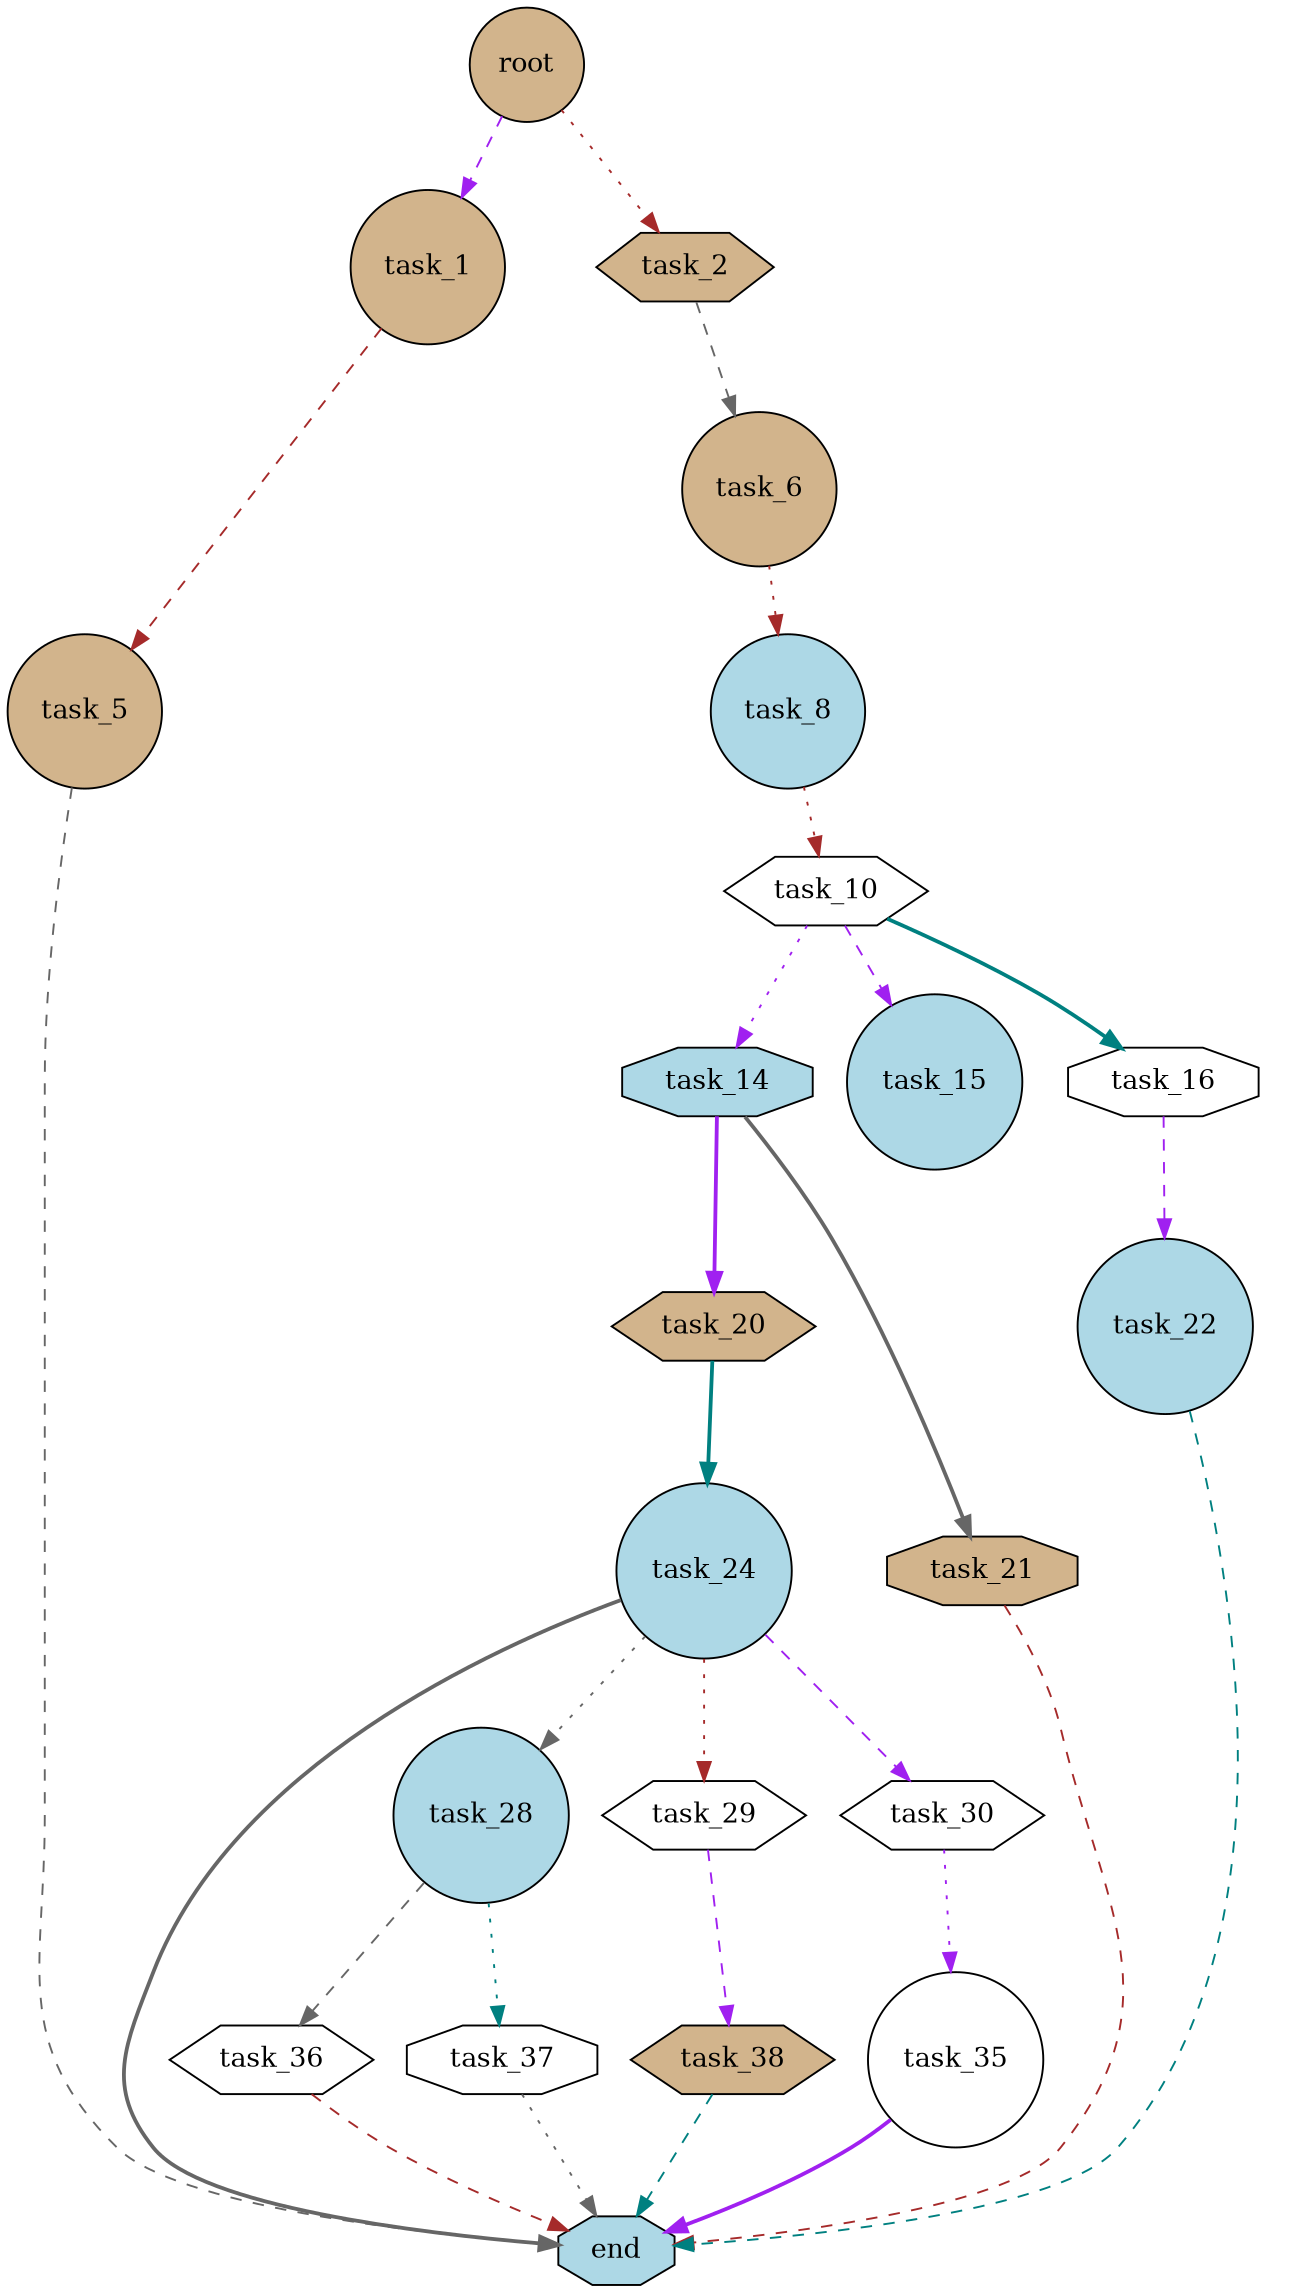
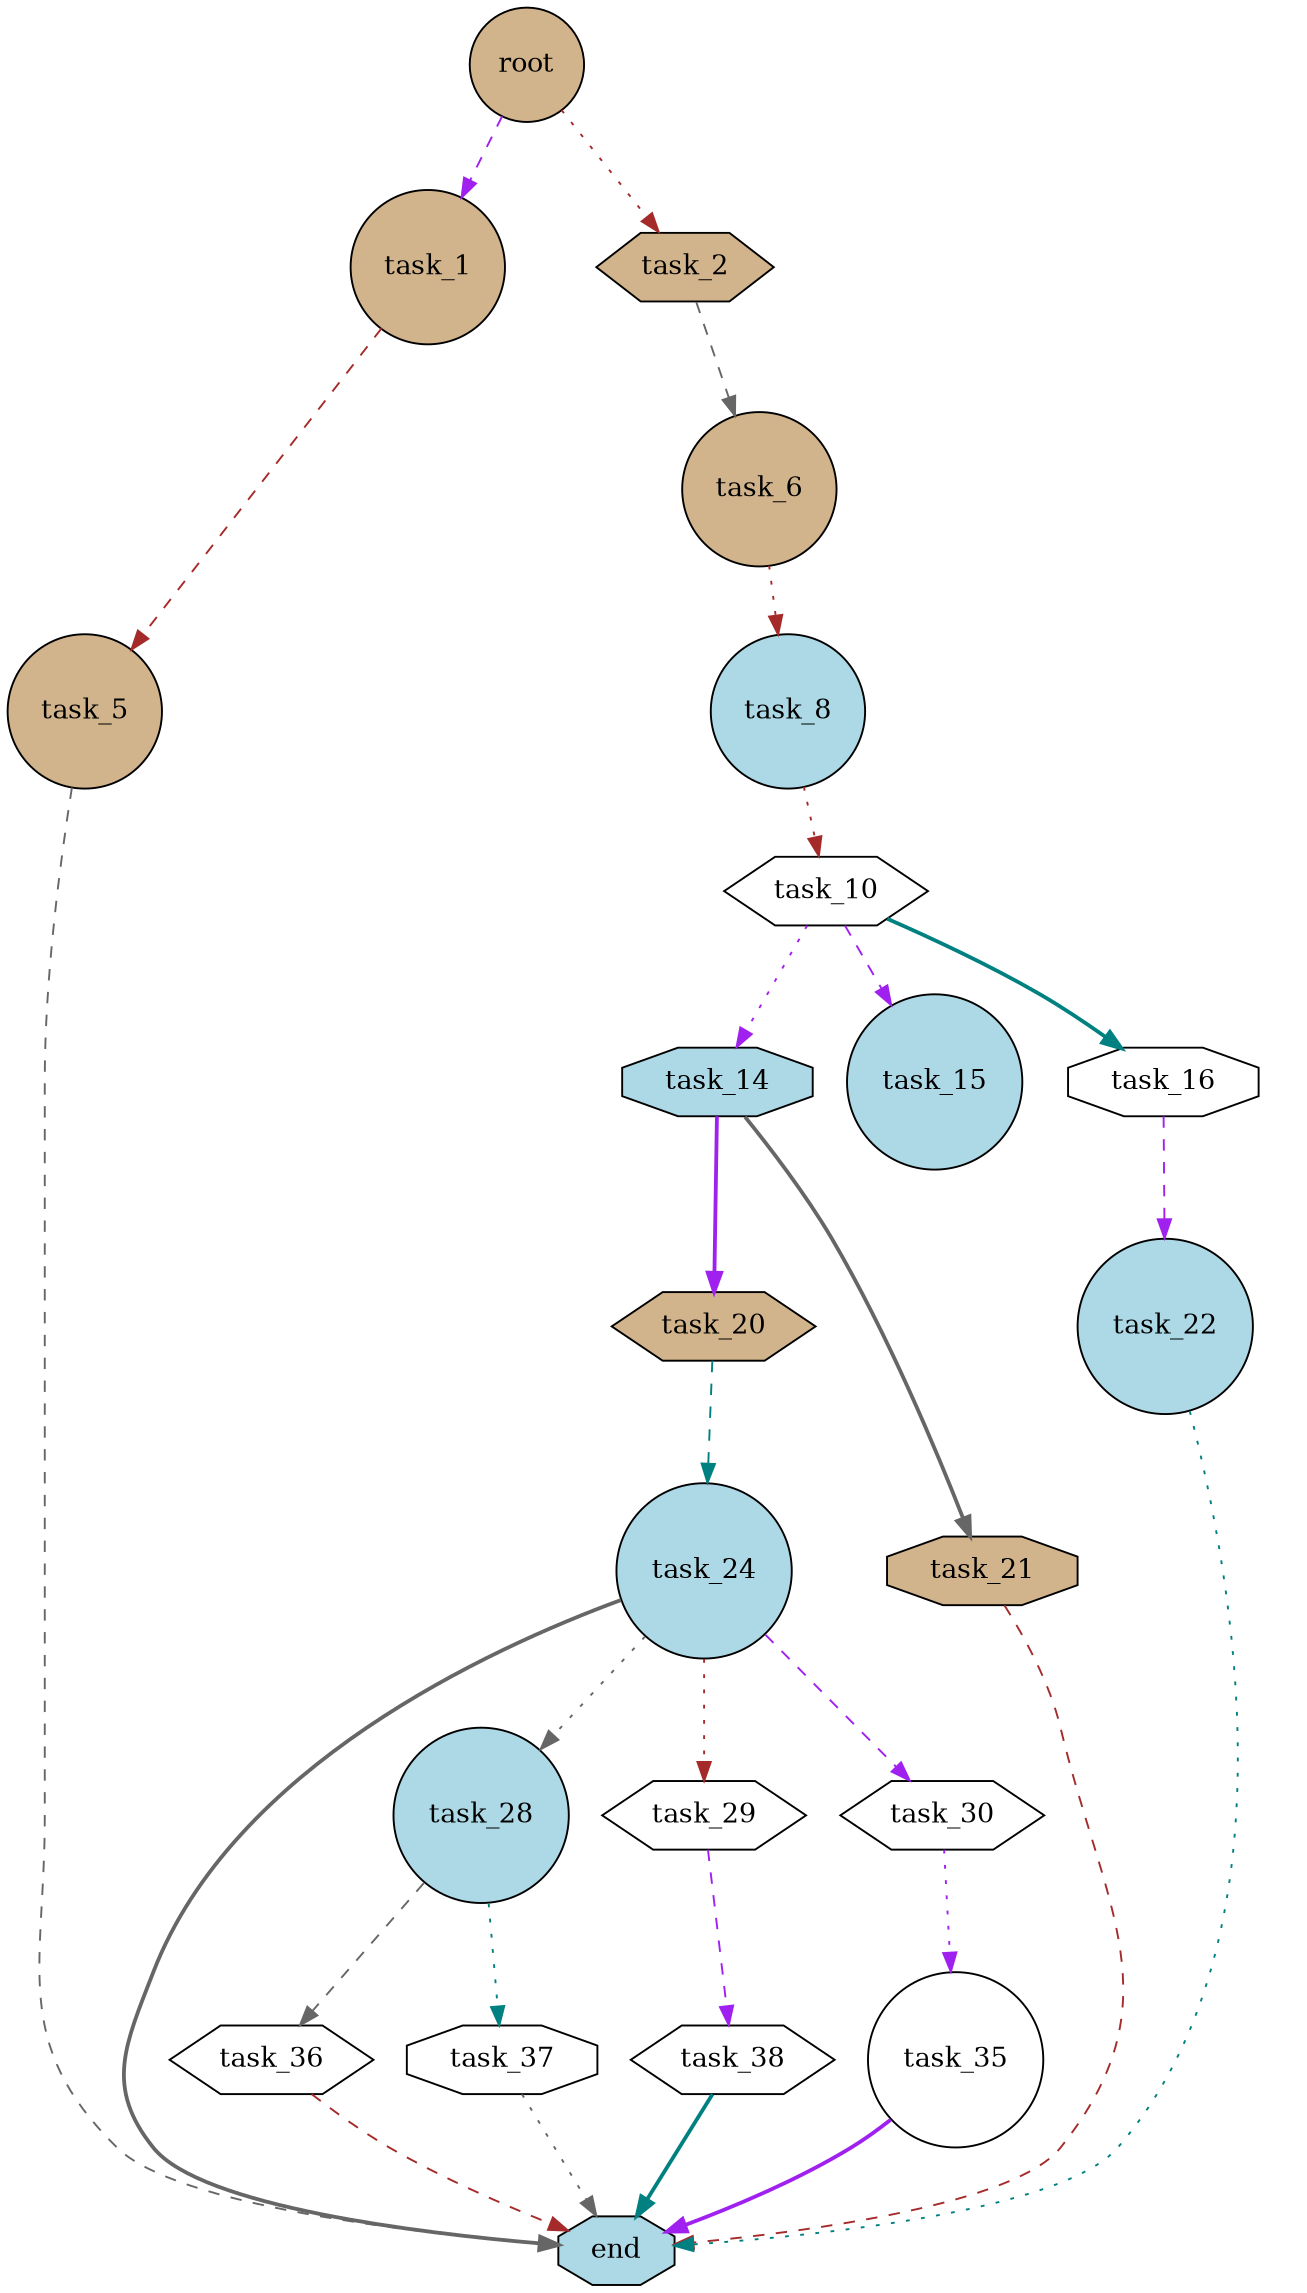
edge "task_20" -> "task_24": style bold -> dashed
edge "task_22" -> "end": style dashed -> dotted
node "task_38": fillcolor tan -> white
edge "task_38" -> "end": style dashed -> bold
